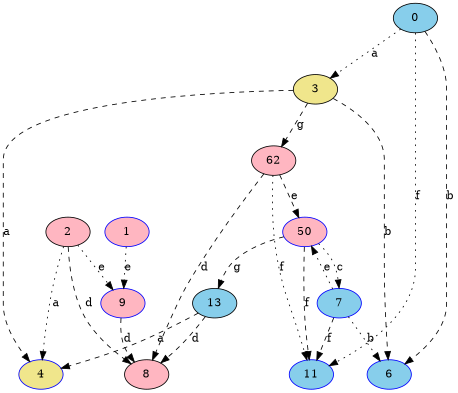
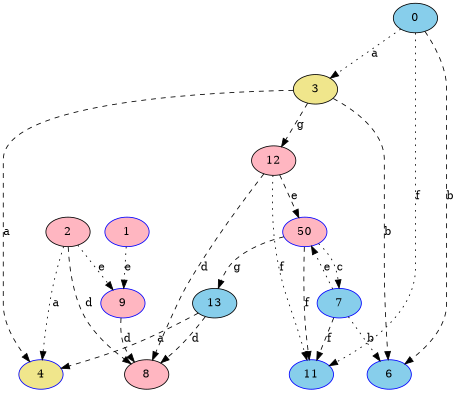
node "62": label "62" -> "12"
